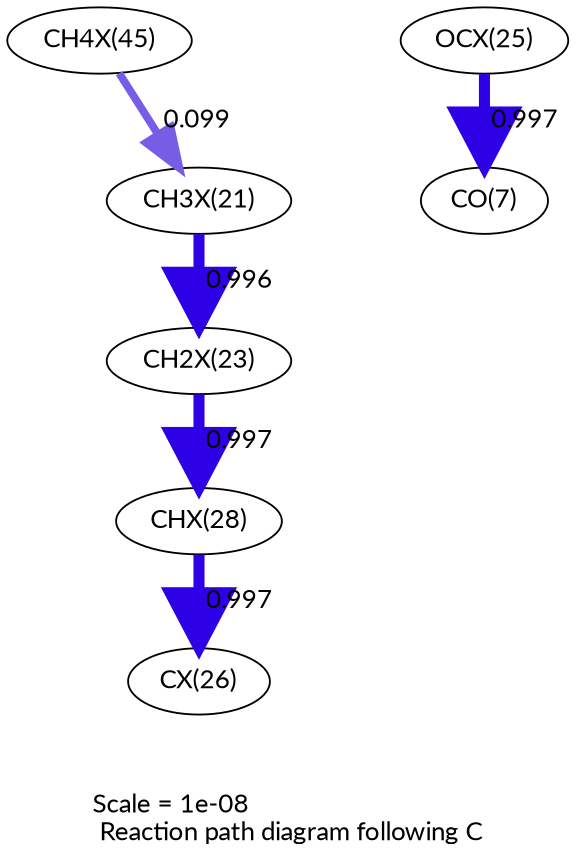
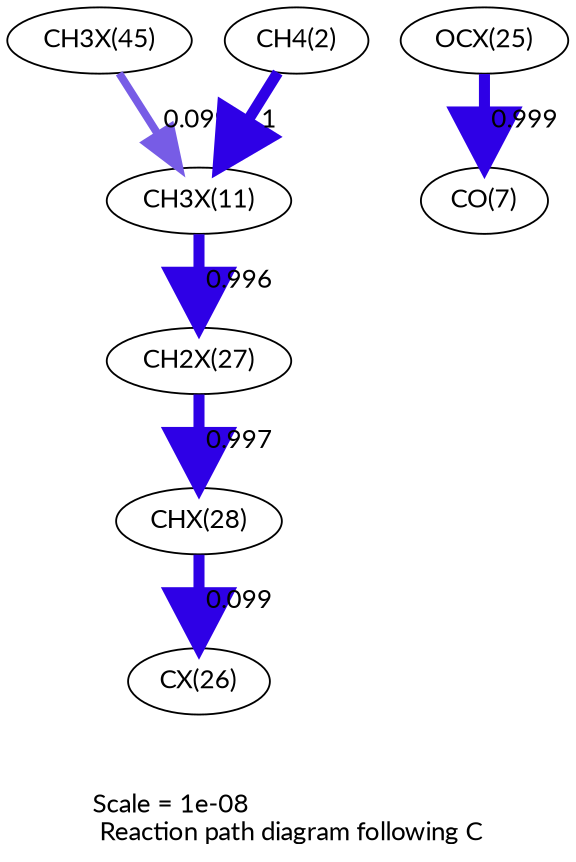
node "CH4X(45)": label "CH4X(45)" -> "CH3X(45)"
node "CH4(2)": added
edge "OCX(25)" -> "CO(7)": label " 0.997" -> " 0.999"
node "CH3X(21)": label "CH3X(21)" -> "CH3X(11)"
node "CH2X(23)": label "CH2X(23)" -> "CH2X(27)"
edge "CHX(28)" -> "CX(26)": label " 0.997" -> " 0.099"
